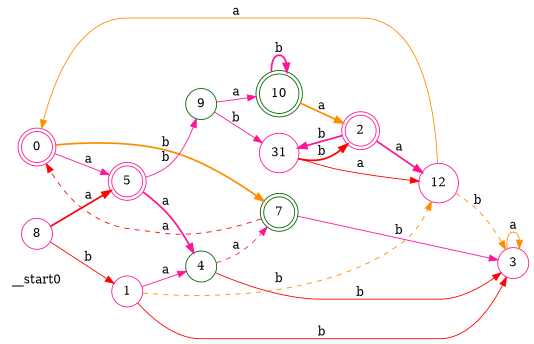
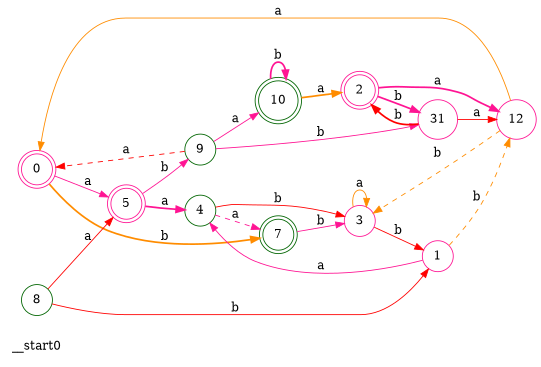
edge "8" -> "5": style bold -> solid
edge "7" -> "0": now "9" -> "0"
node "8": color deeppink -> darkgreen
edge "1" -> "3": reversed
